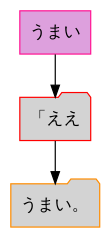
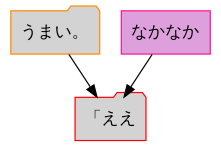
node "うまい": label "うまい" -> "なかなか"
edge "「ええ" -> "うまい。": reversed
